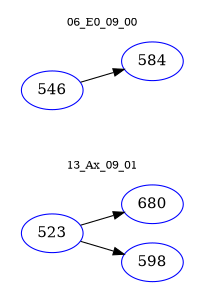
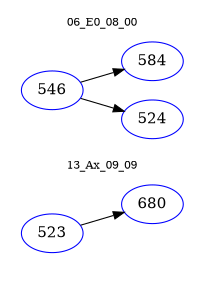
cluster "06_E0_09_00": label "06_E0_09_00" -> "06_E0_08_00"
node "524": added
cluster "13_Ax_09_01": label "13_Ax_09_01" -> "13_Ax_09_09"
node "598": removed
